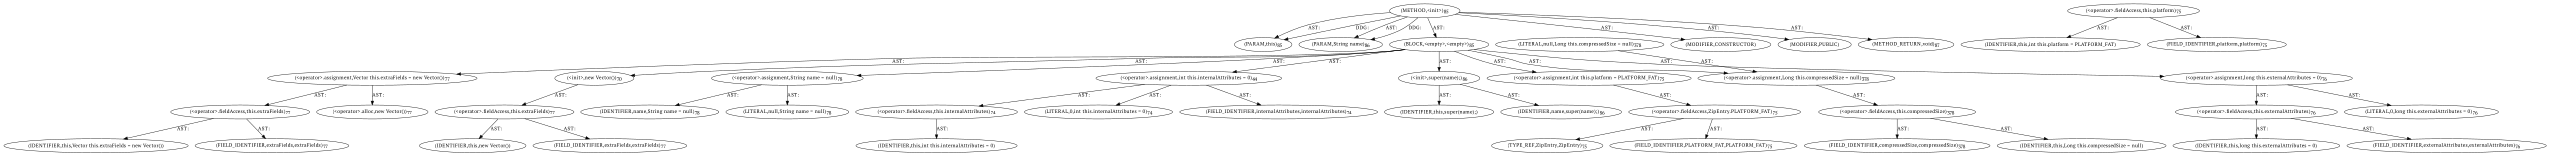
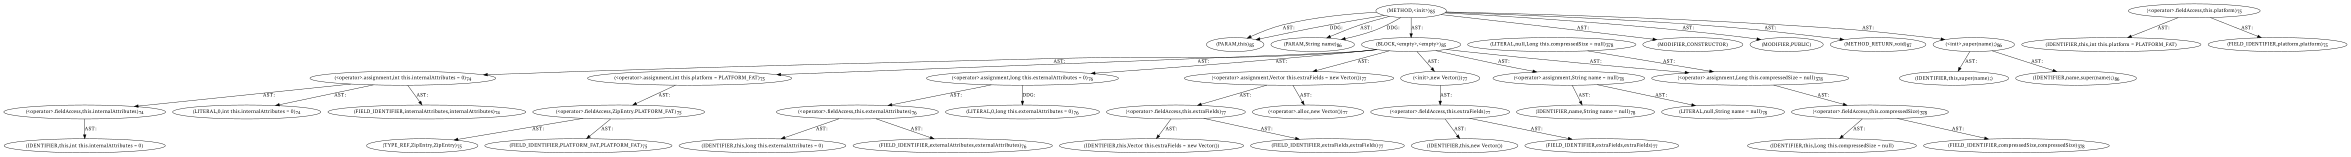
edge "(BLOCK,<empty>,<empty>)" -> "(<init>,super(name);)": now "(METHOD,<init>)" -> "(<init>,super(name);)"
node "(<init>,new Vector())": text "70" -> "77"
node "(<operator>.assignment,int this.internalAttributes = 0)": text "44" -> "74"
edge "(<operator>.assignment,long this.externalAttributes = 0)" -> "(LITERAL,0,long this.externalAttributes = 0)": label "AST: " -> "DDG: "
